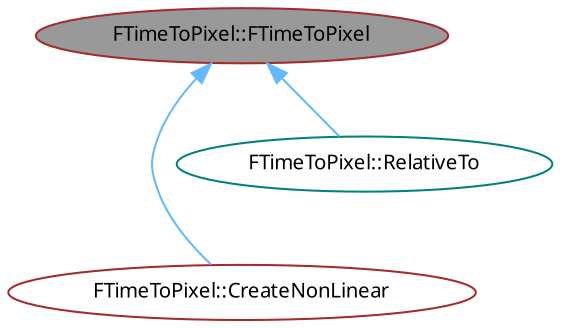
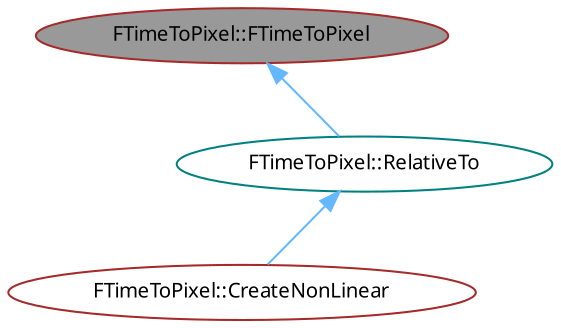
edge "FTimeToPixel::CreateNonLinear" -> "FTimeToPixel::FTimeToPixel": now "FTimeToPixel::CreateNonLinear" -> "FTimeToPixel::RelativeTo"
